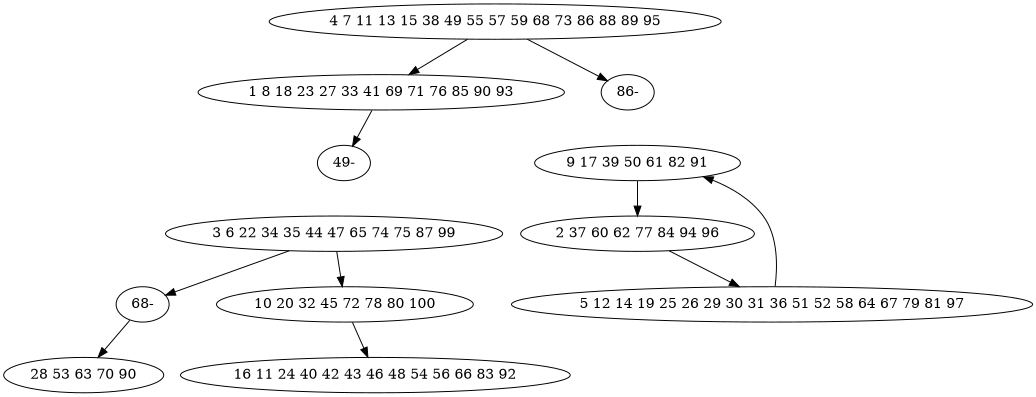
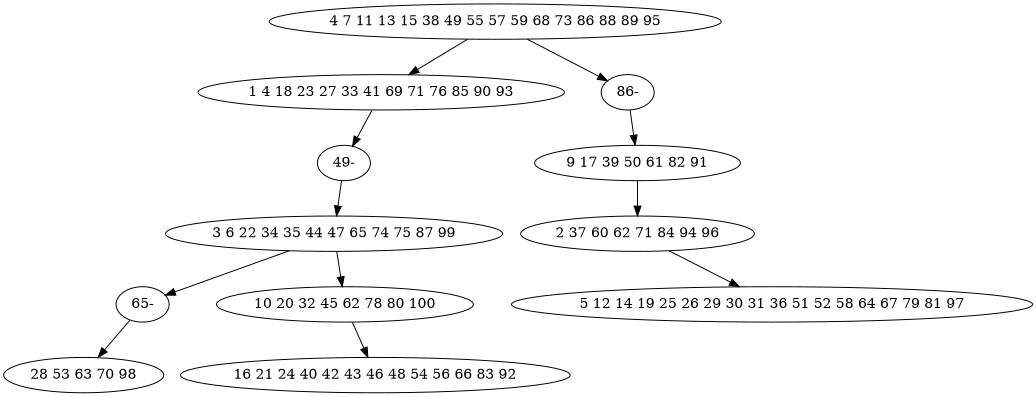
node "1 8 18 23 27 33 41 69 71 76 85 90 93": label "1 8 18 23 27 33 41 69 71 76 85 90 93" -> "1 4 18 23 27 33 41 69 71 76 85 90 93"
edge "49-" -> "3 6 22 34 35 44 47 65 74 75 87 99": added
edge "5 12 14 19 25 26 29 30 31 36 51 52 58 64 67 79 81 97" -> "9 17 39 50 61 82 91": now "86-" -> "9 17 39 50 61 82 91"
node "2 37 60 62 77 84 94 96": label "2 37 60 62 77 84 94 96" -> "2 37 60 62 71 84 94 96"
node "68-": label "68-" -> "65-"
node "10 20 32 45 72 78 80 100": label "10 20 32 45 72 78 80 100" -> "10 20 32 45 62 78 80 100"
node "28 53 63 70 90": label "28 53 63 70 90" -> "28 53 63 70 98"
node "16 11 24 40 42 43 46 48 54 56 66 83 92": label "16 11 24 40 42 43 46 48 54 56 66 83 92" -> "16 21 24 40 42 43 46 48 54 56 66 83 92"
